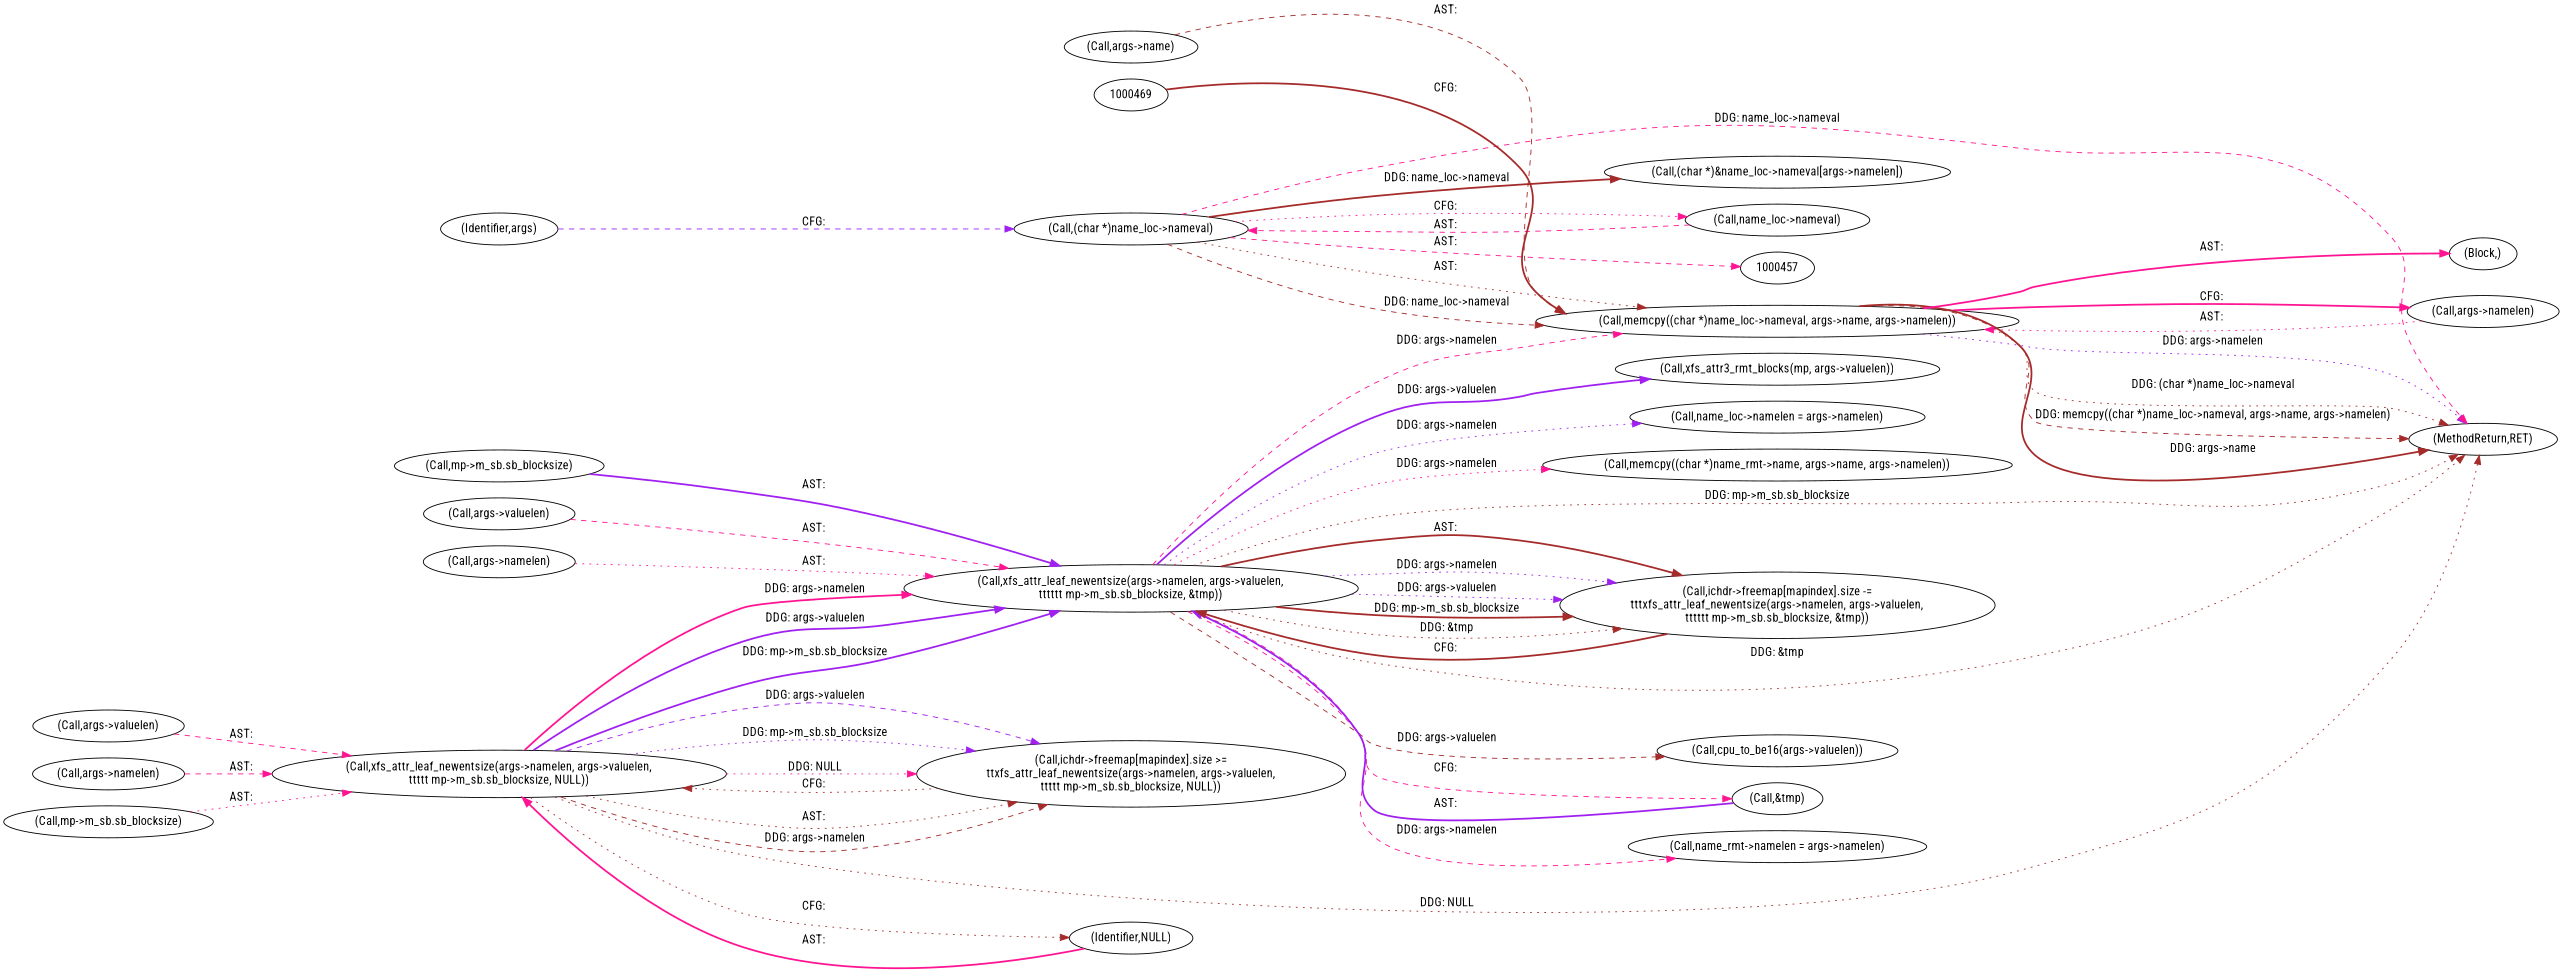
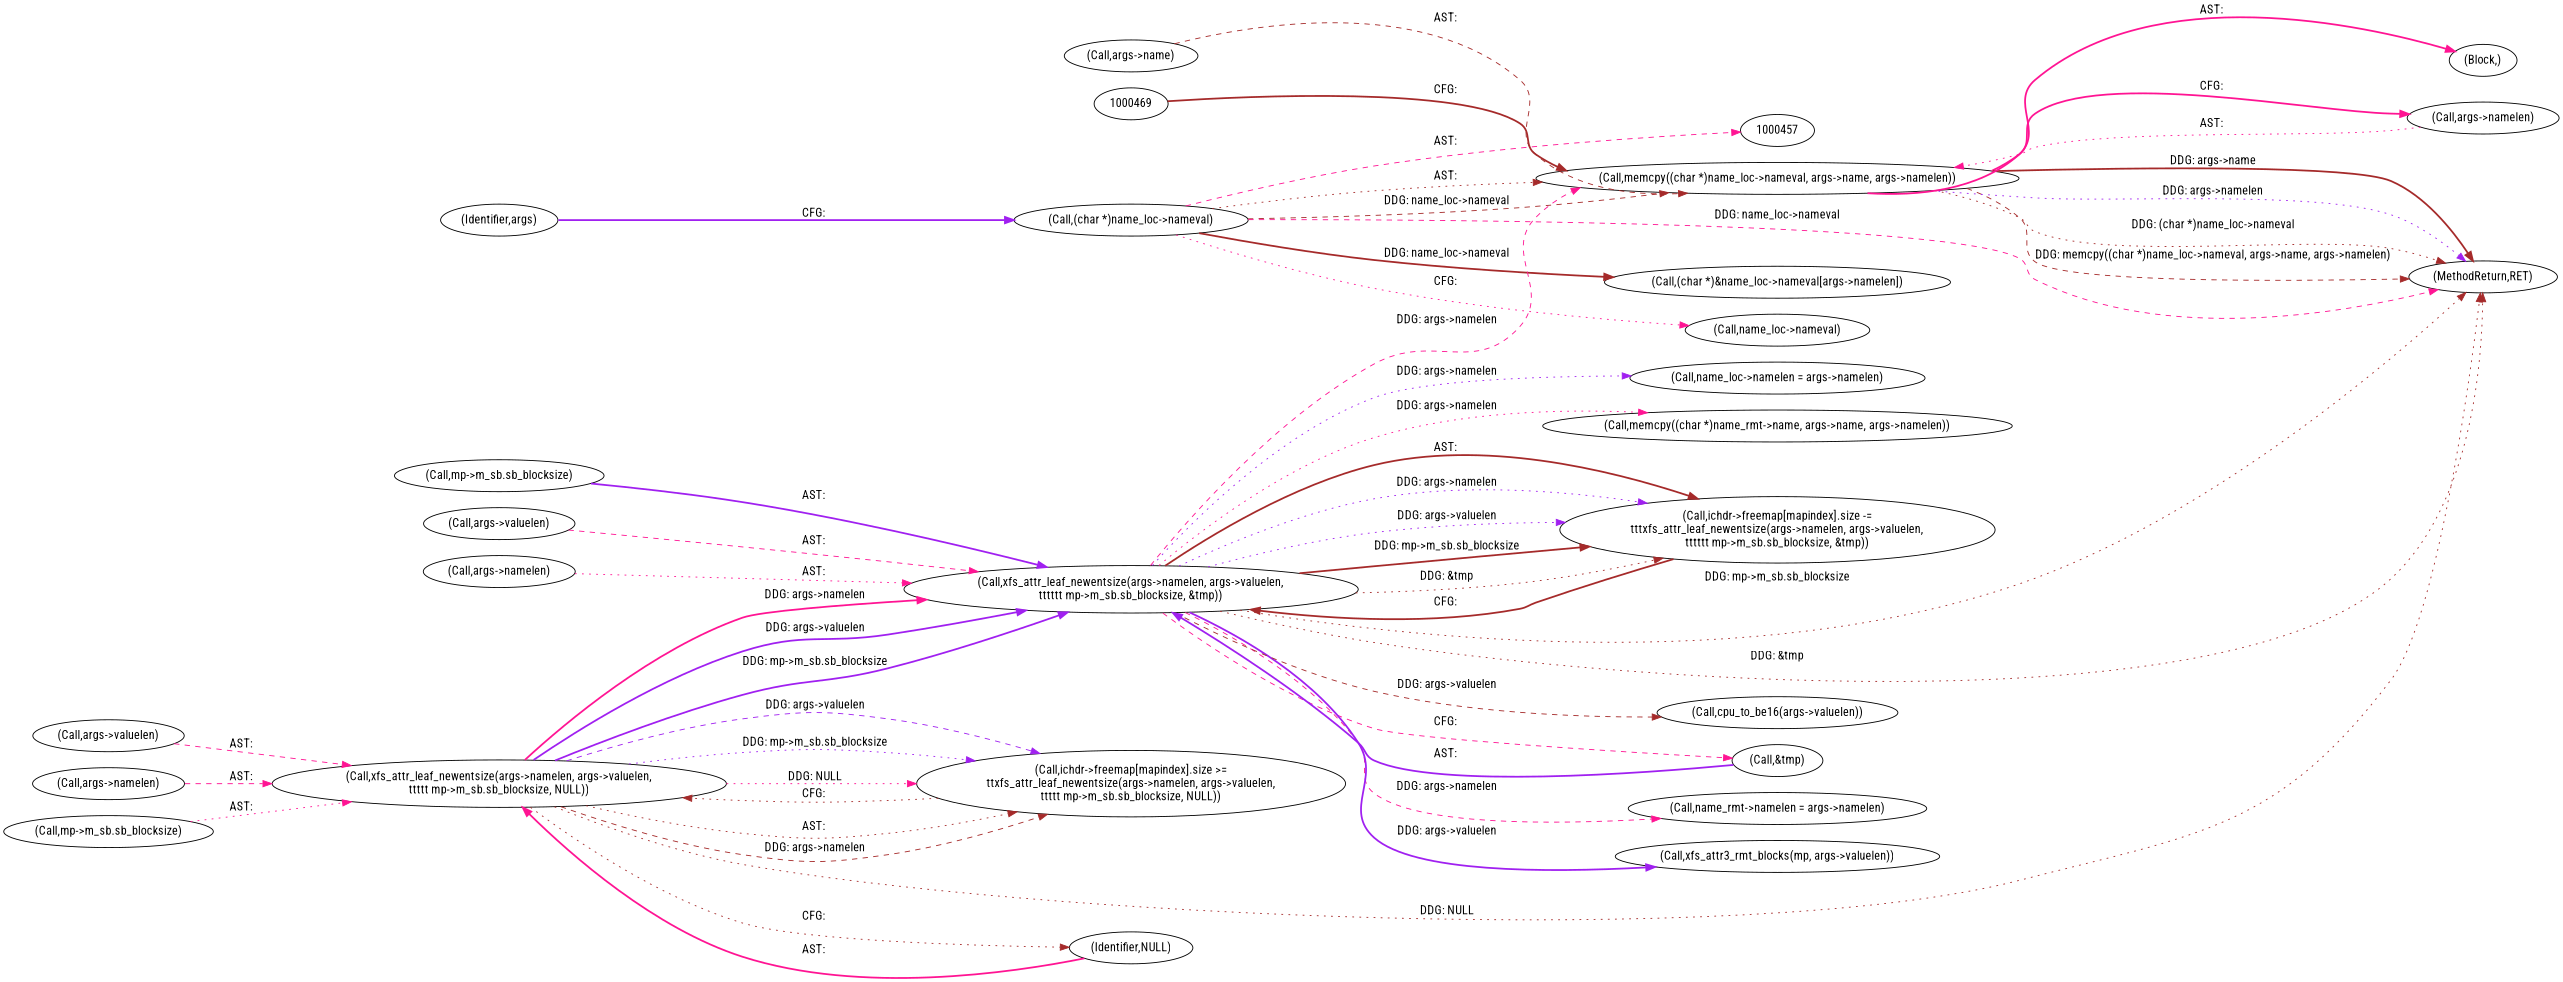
edge "(Identifier,args)" -> "(Call,(char *)name_loc->nameval)": style dashed -> bold
edge "(Call,name_loc->nameval)" -> "(Call,(char *)name_loc->nameval)": removed, label "AST:"
